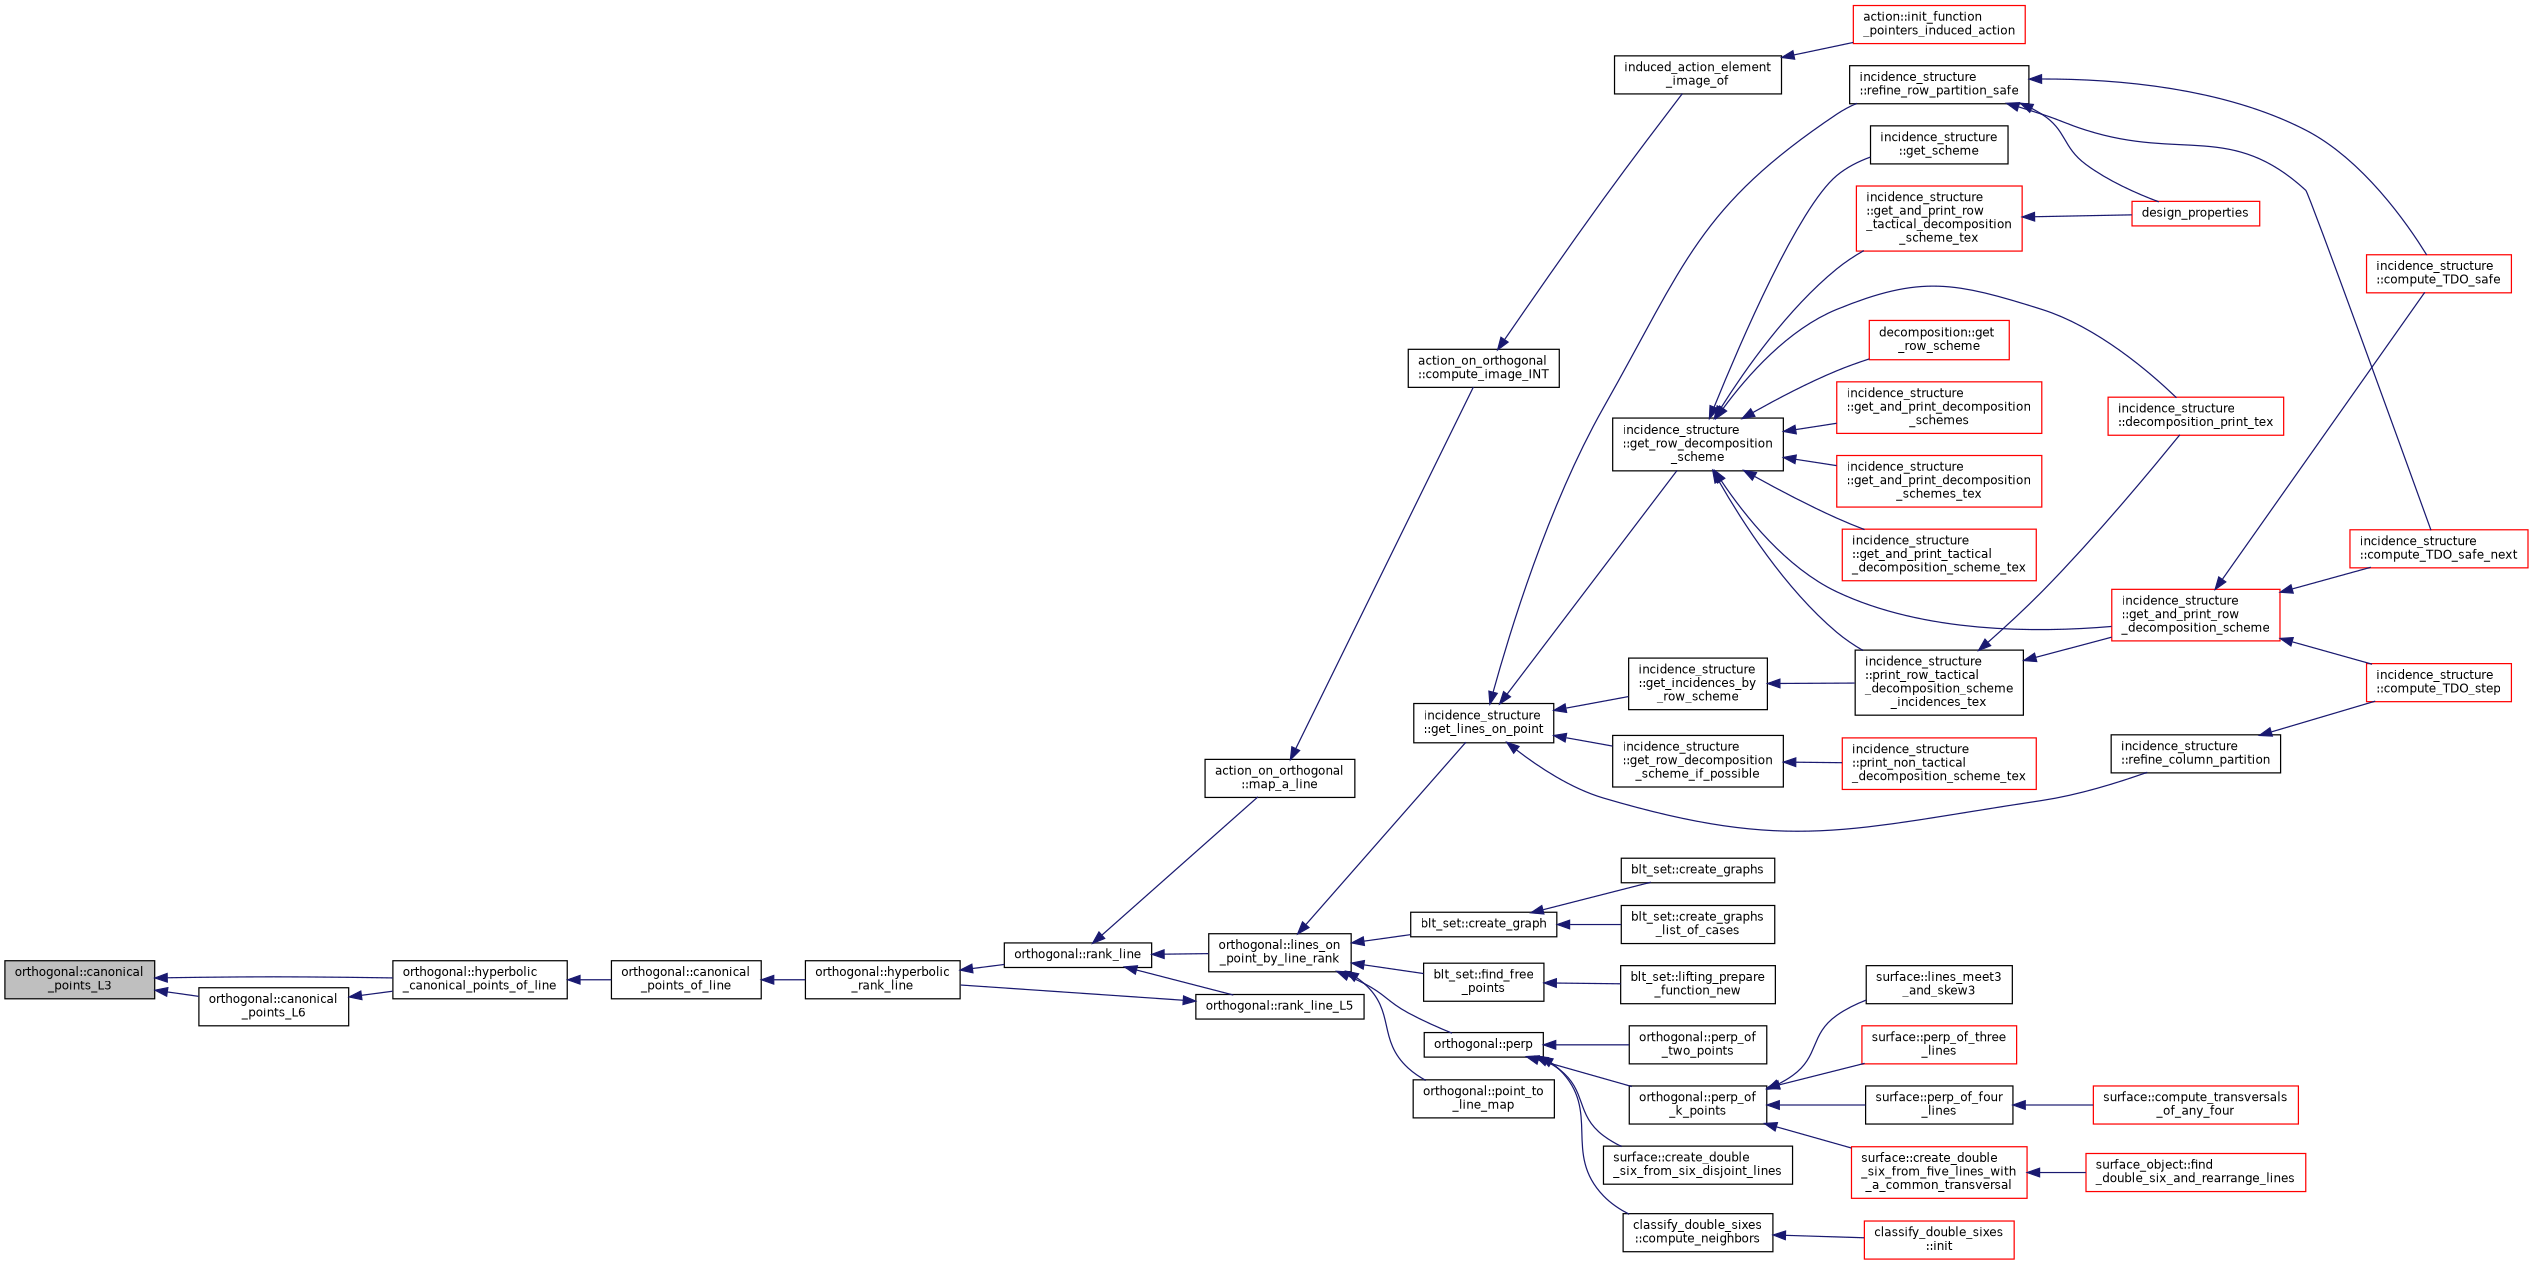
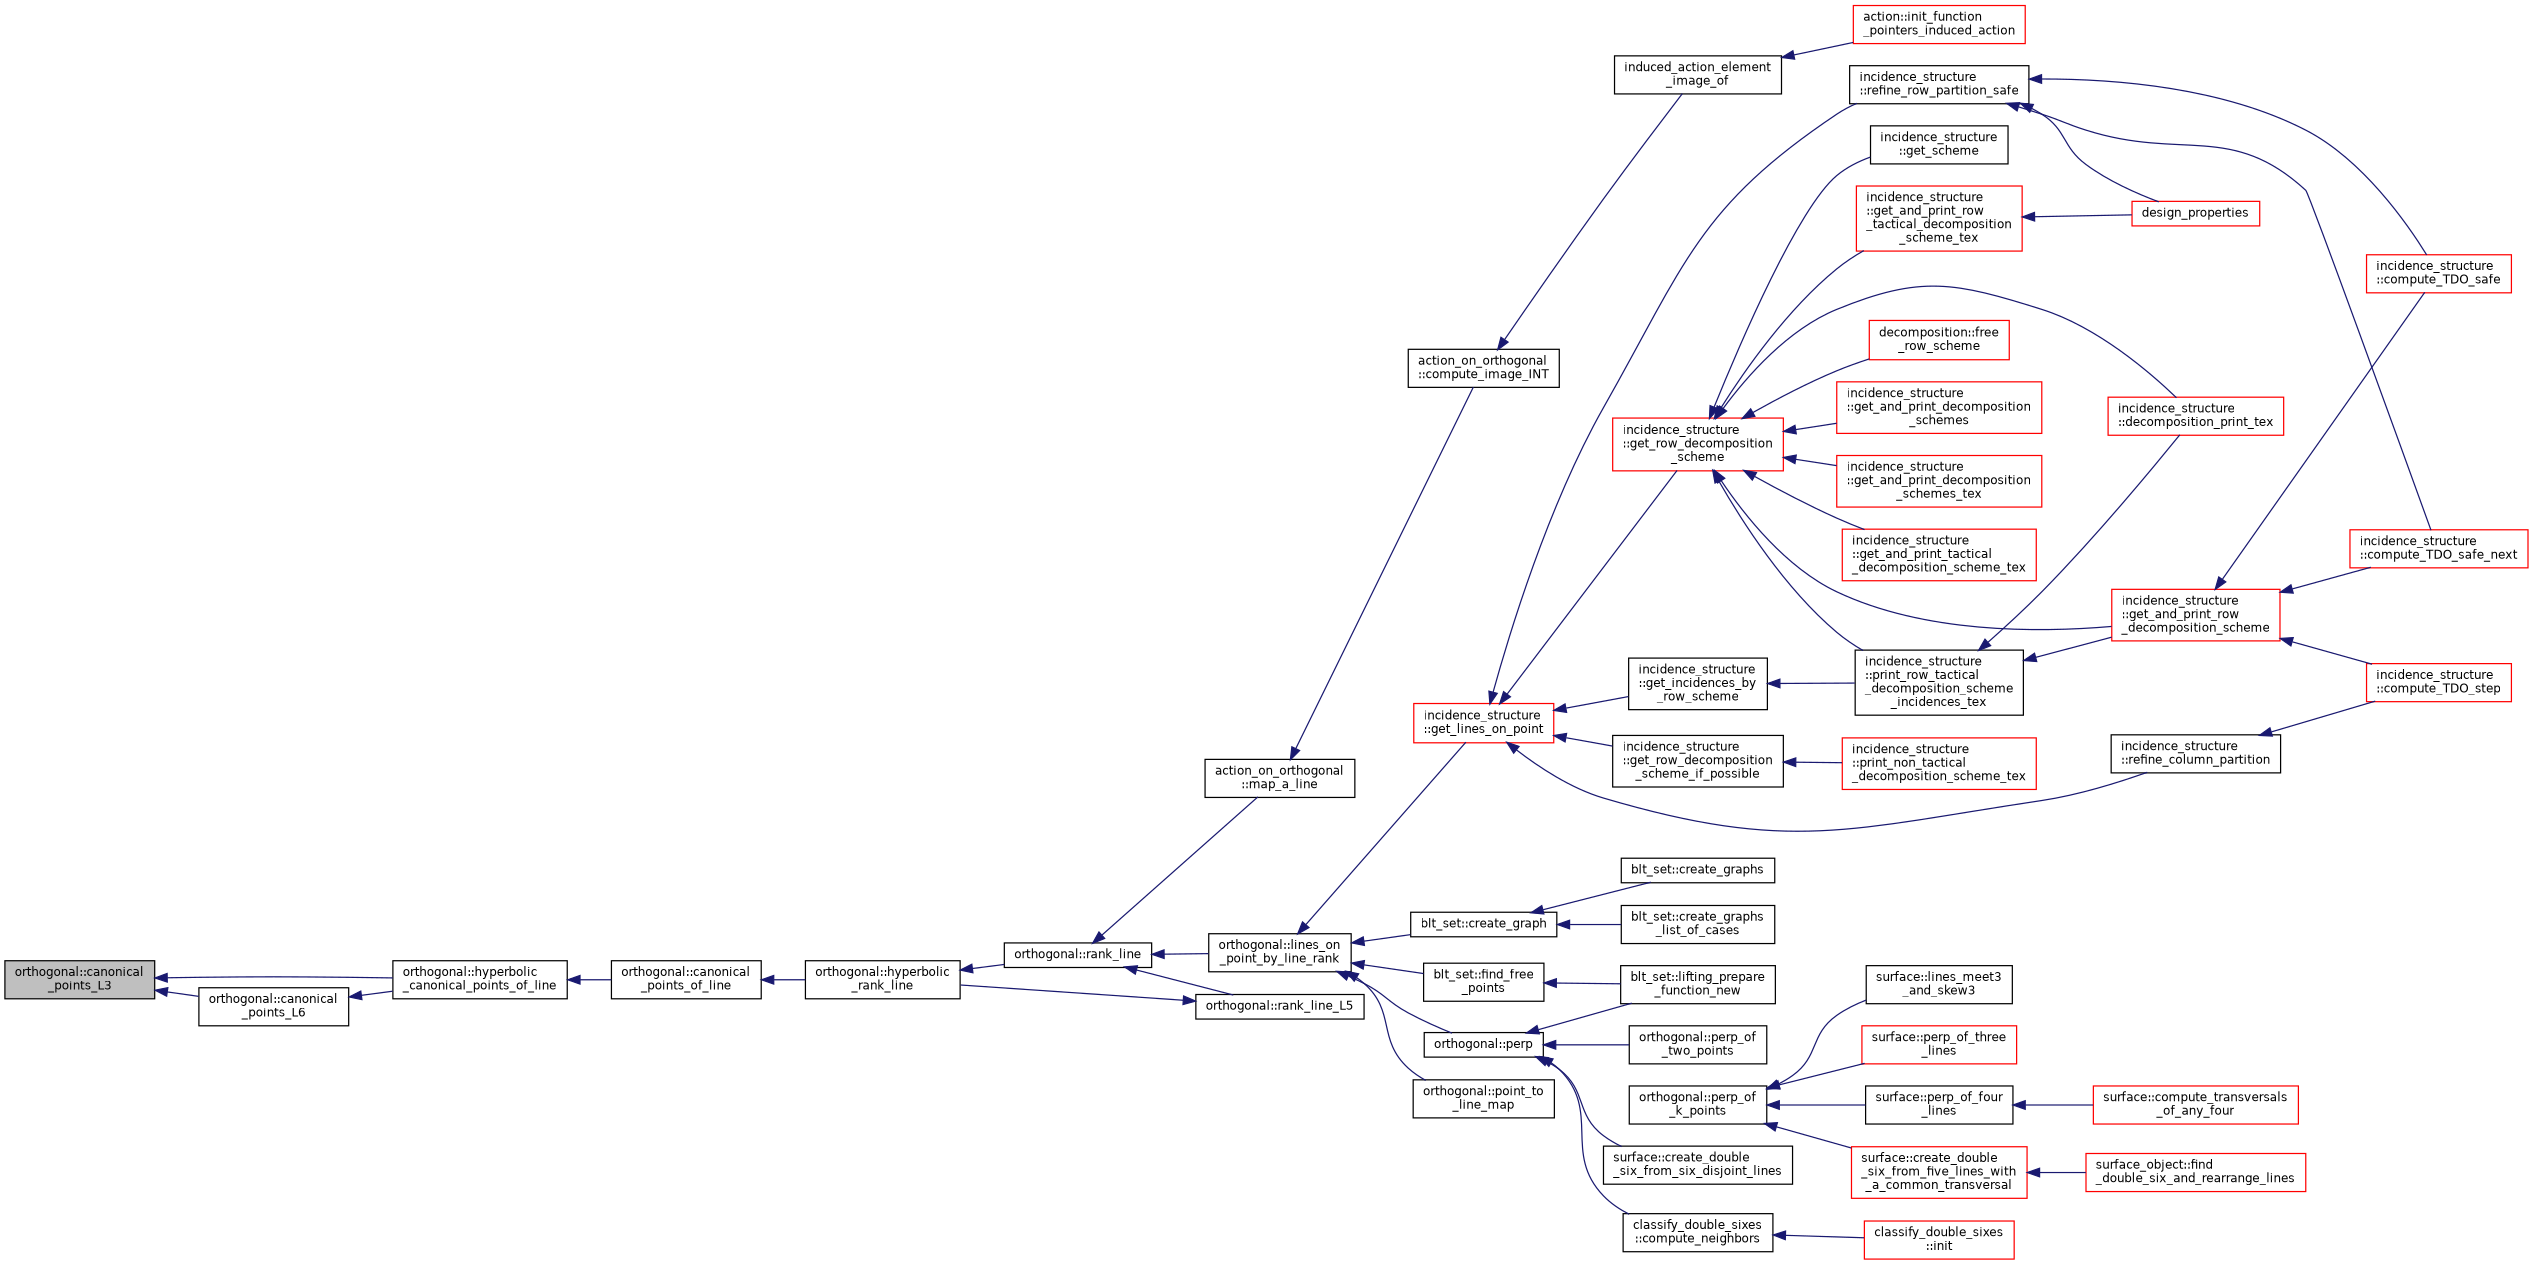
node "decomposition::get _row_scheme": label "decomposition::get _row_scheme" -> "decomposition::free _row_scheme"
node "incidence_structure ::get_row_decomposition _scheme": color black -> red
node "incidence_structure ::get_lines_on_point": color black -> red
edge "orthogonal::perp_of _k_points" -> "orthogonal::perp": now "blt_set::lifting_prepare _function_new" -> "orthogonal::perp"
